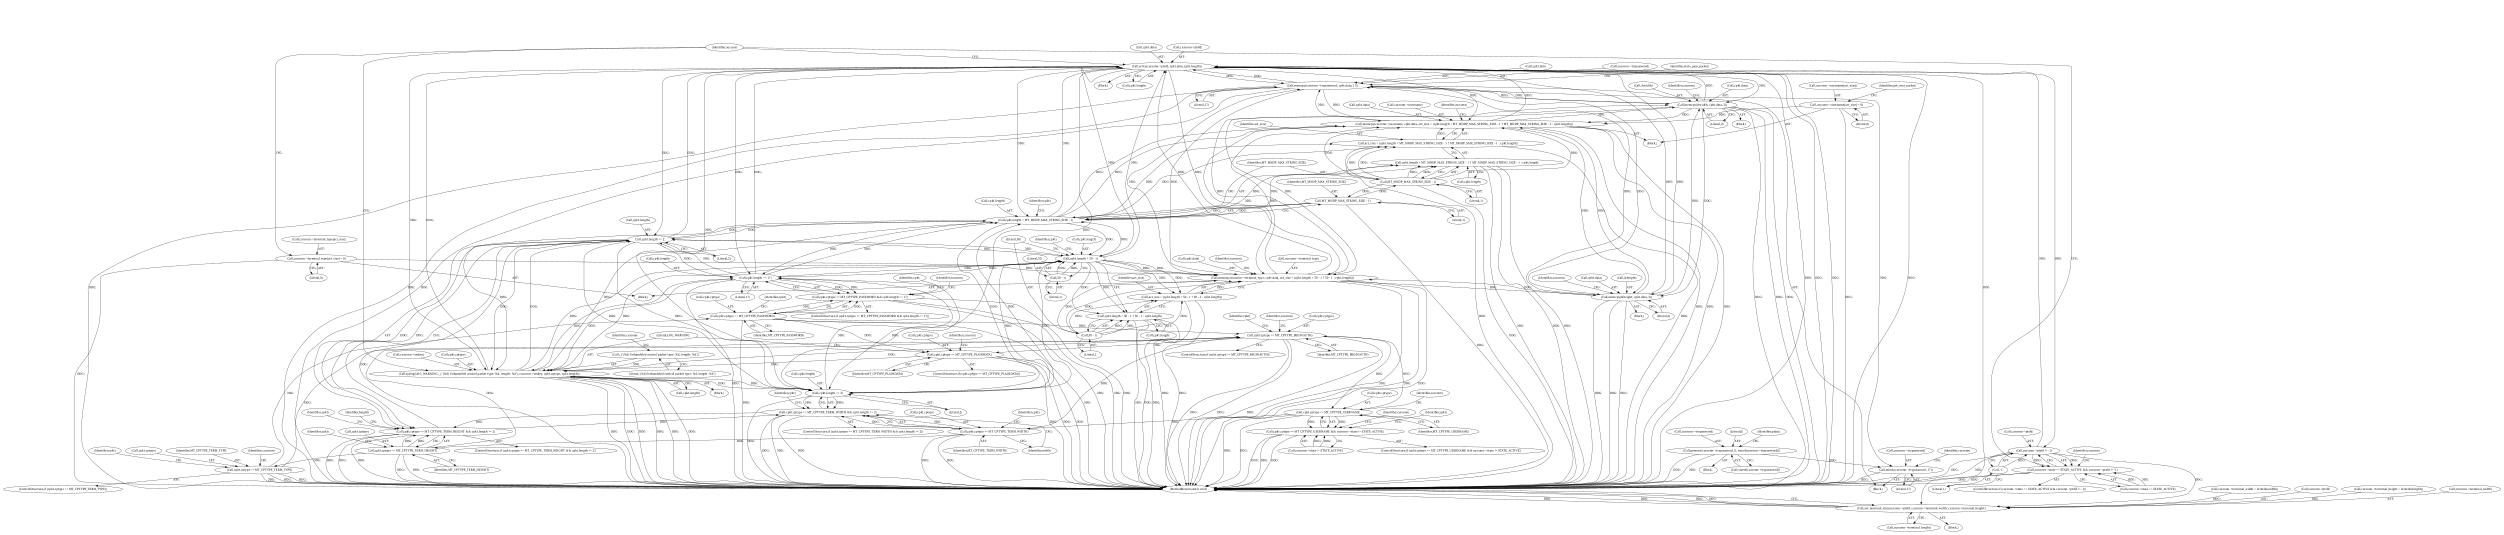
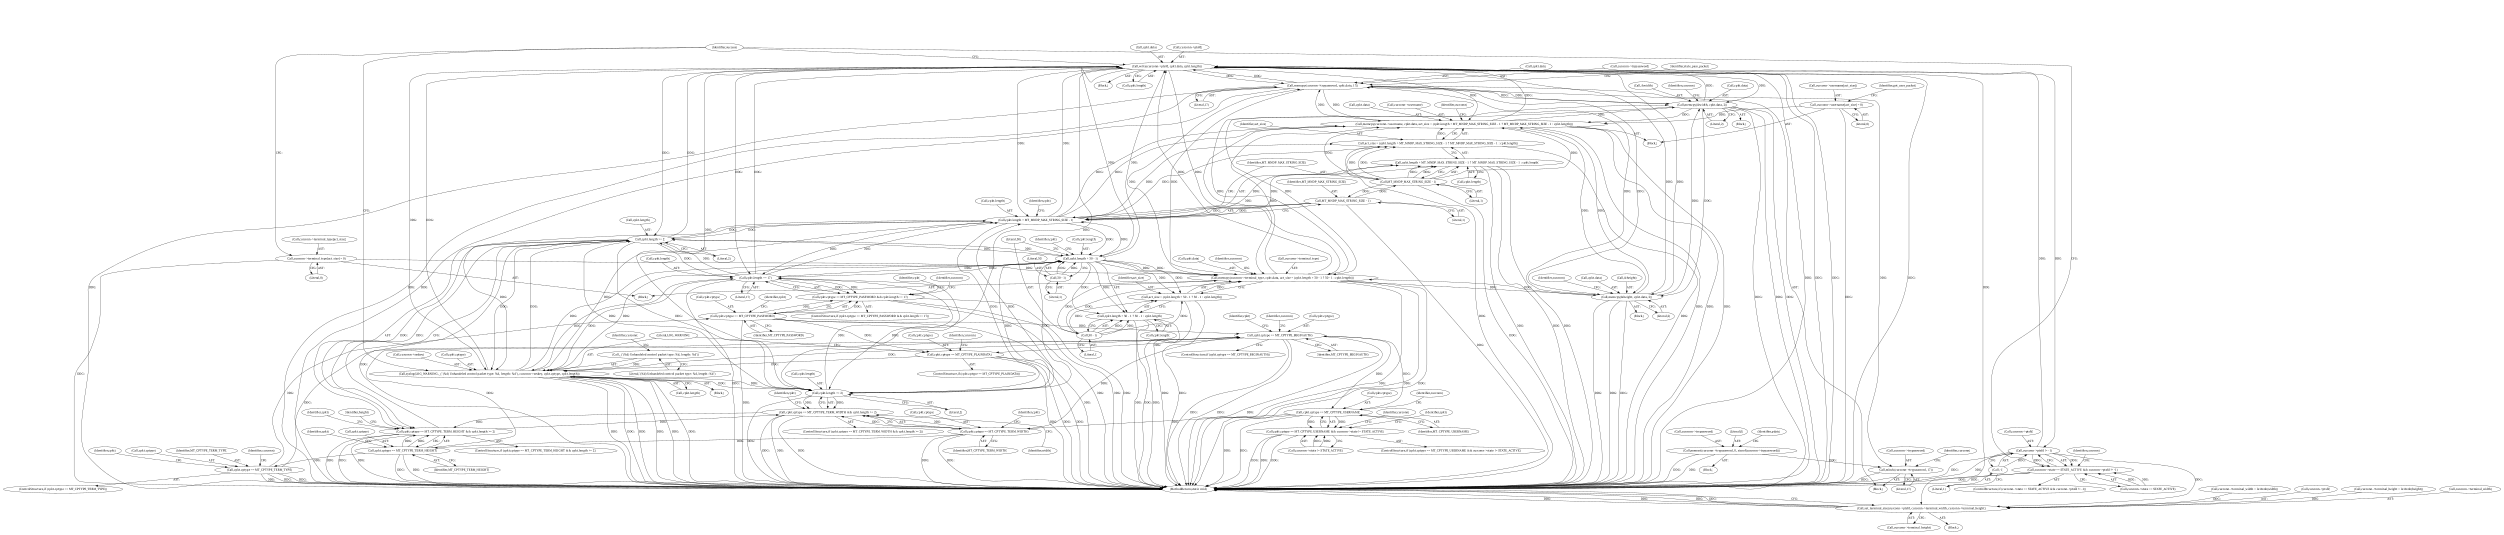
node "(Identifier,MT_CPTYPE_PLAINDATA)": removed
edge "(Call,cpkt.cptype == MT_CPTYPE_TERM_WIDTH)" -> "(Identifier,width)": now "(Call,cpkt.cptype == MT_CPTYPE_TERM_WIDTH)" -> "(Identifier,MT_CPTYPE_TERM_WIDTH)"
node "(Call,sizeof(curconn->trypassword))": removed
